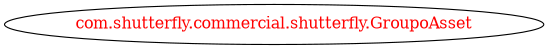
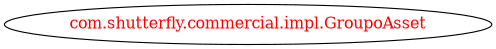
node "com.shutterfly.commercial.shutterfly.GroupoAsset": label "com.shutterfly.commercial.shutterfly.GroupoAsset" -> "com.shutterfly.commercial.impl.GroupoAsset"
